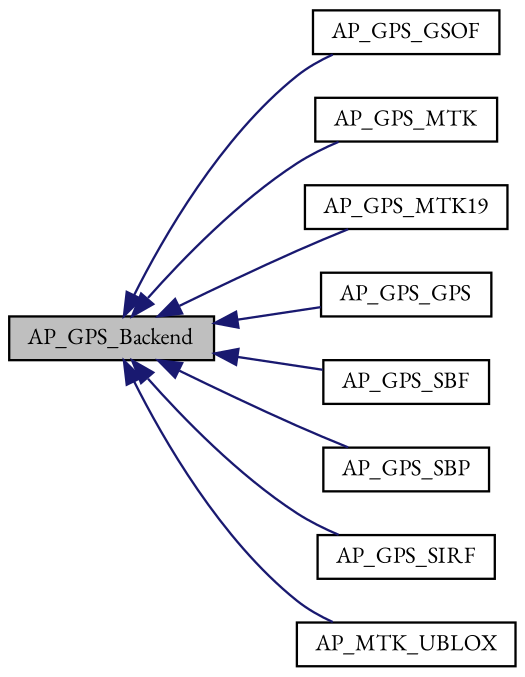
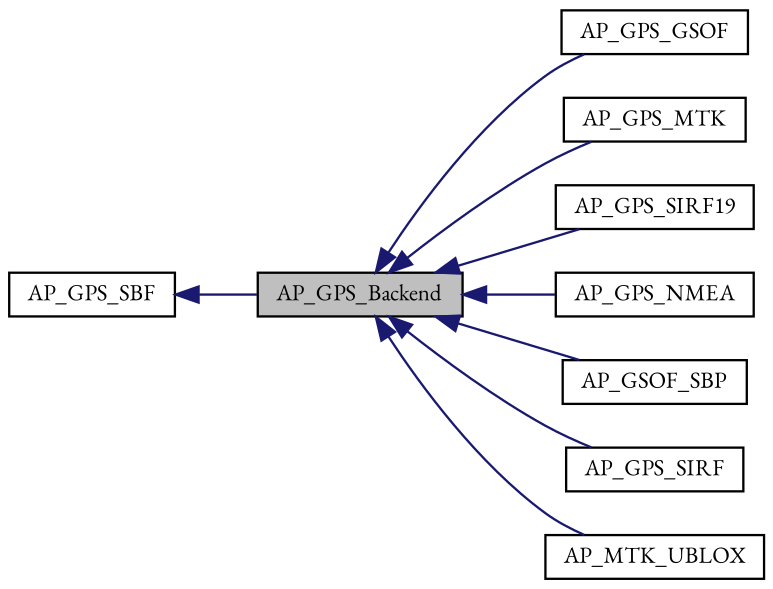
node "AP_GPS_MTK19": label "AP_GPS_MTK19" -> "AP_GPS_SIRF19"
node "AP_GPS_GPS": label "AP_GPS_GPS" -> "AP_GPS_NMEA"
edge "AP_GPS_SBF" -> "AP_GPS_Backend": reversed
node "AP_GPS_SBP": label "AP_GPS_SBP" -> "AP_GSOF_SBP"
